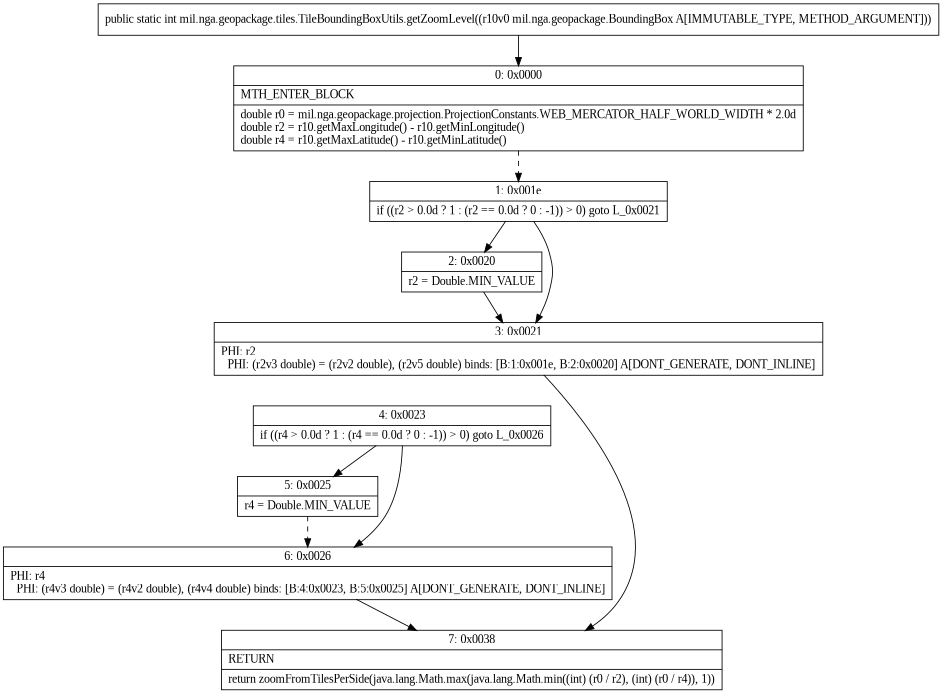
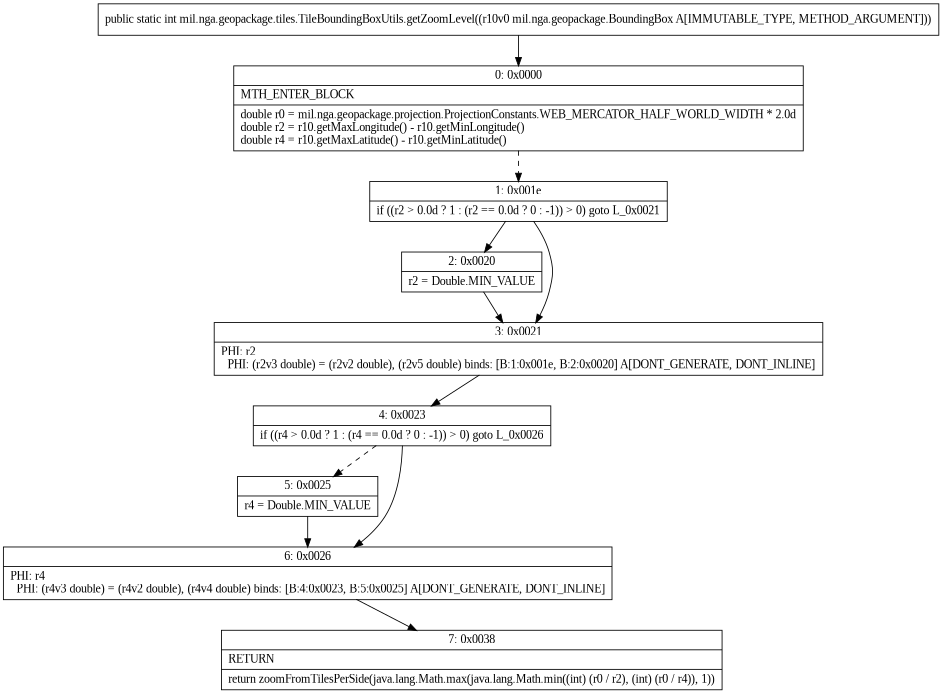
edge "4: 0x0023" -> "5: 0x0025": style solid -> dashed
edge "3: 0x0021" -> "7: 0x0038": now "3: 0x0021" -> "4: 0x0023"
edge "5: 0x0025" -> "6: 0x0026": style dashed -> solid
